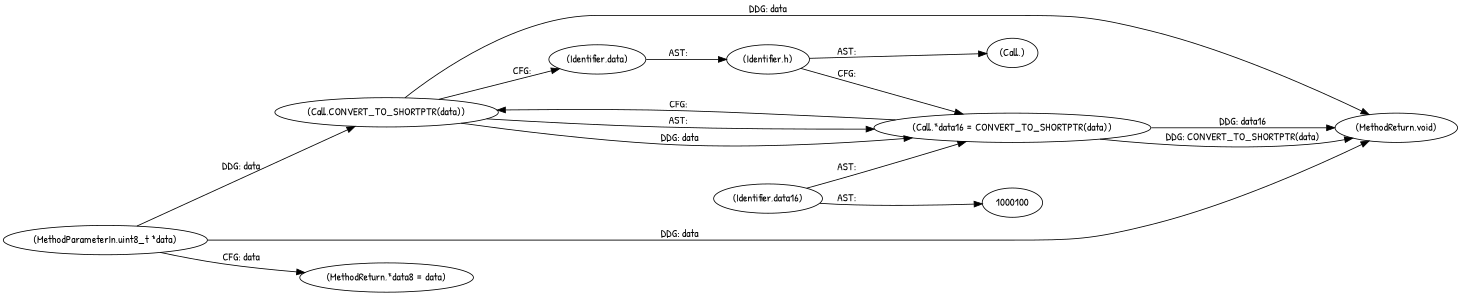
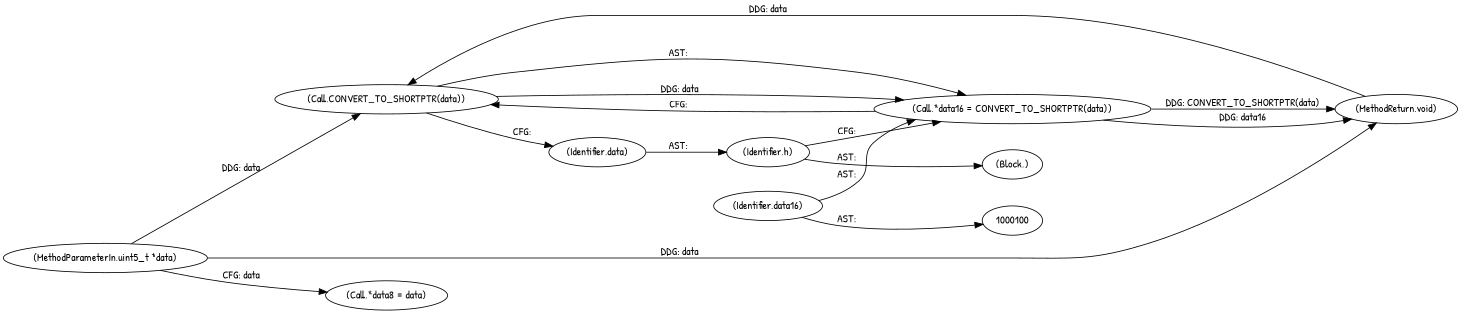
edge "(Call,CONVERT_TO_SHORTPTR(data))" -> "(MethodReturn,void)": reversed
node "(Call,)": label "(Call,)" -> "(Block,)"
node "(MethodParameterIn,uint8_t *data)": label "(MethodParameterIn,uint8_t *data)" -> "(MethodParameterIn,uint5_t *data)"
node "(MethodReturn,*data8 = data)": label "(MethodReturn,*data8 = data)" -> "(Call,*data8 = data)"
